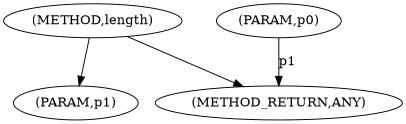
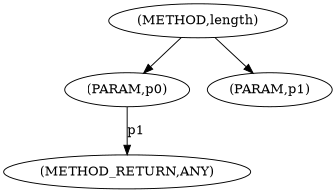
edge "(METHOD,length)" -> "(METHOD_RETURN,ANY)": now "(METHOD,length)" -> "(PARAM,p0)"
